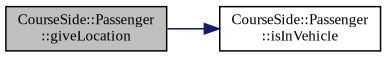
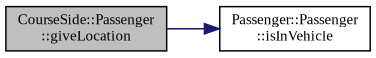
node "CourseSide::Passenger ::isInVehicle": label "CourseSide::Passenger ::isInVehicle" -> "Passenger::Passenger ::isInVehicle"
